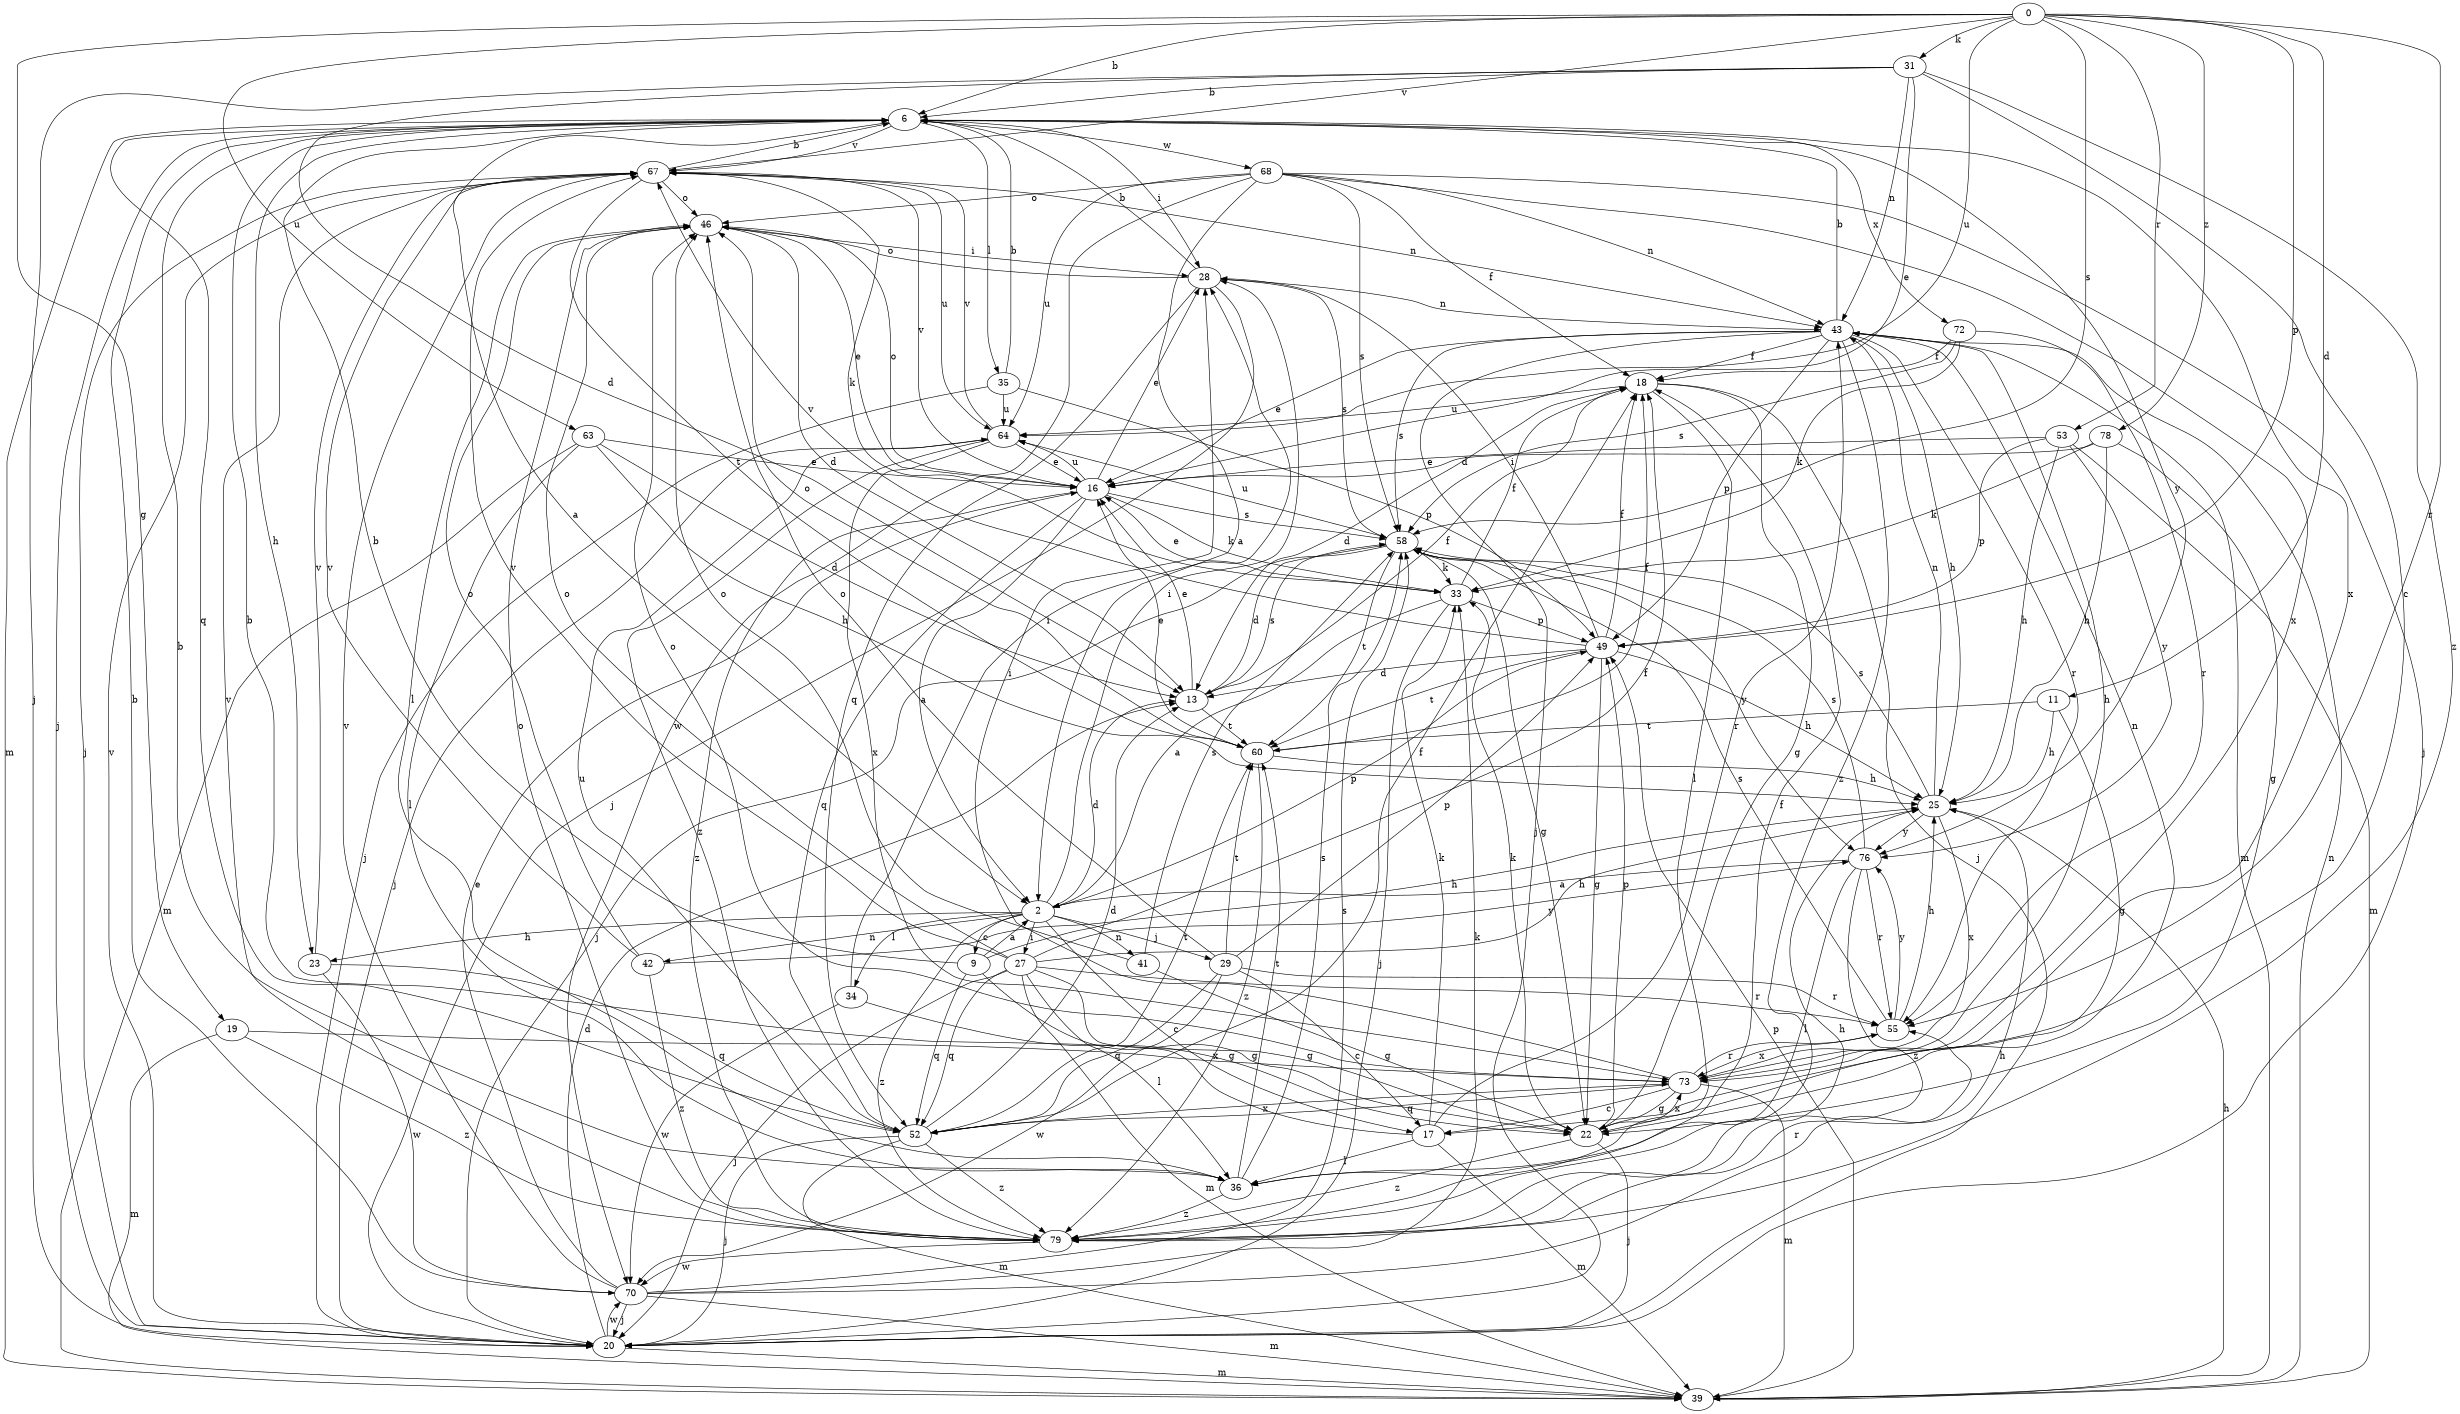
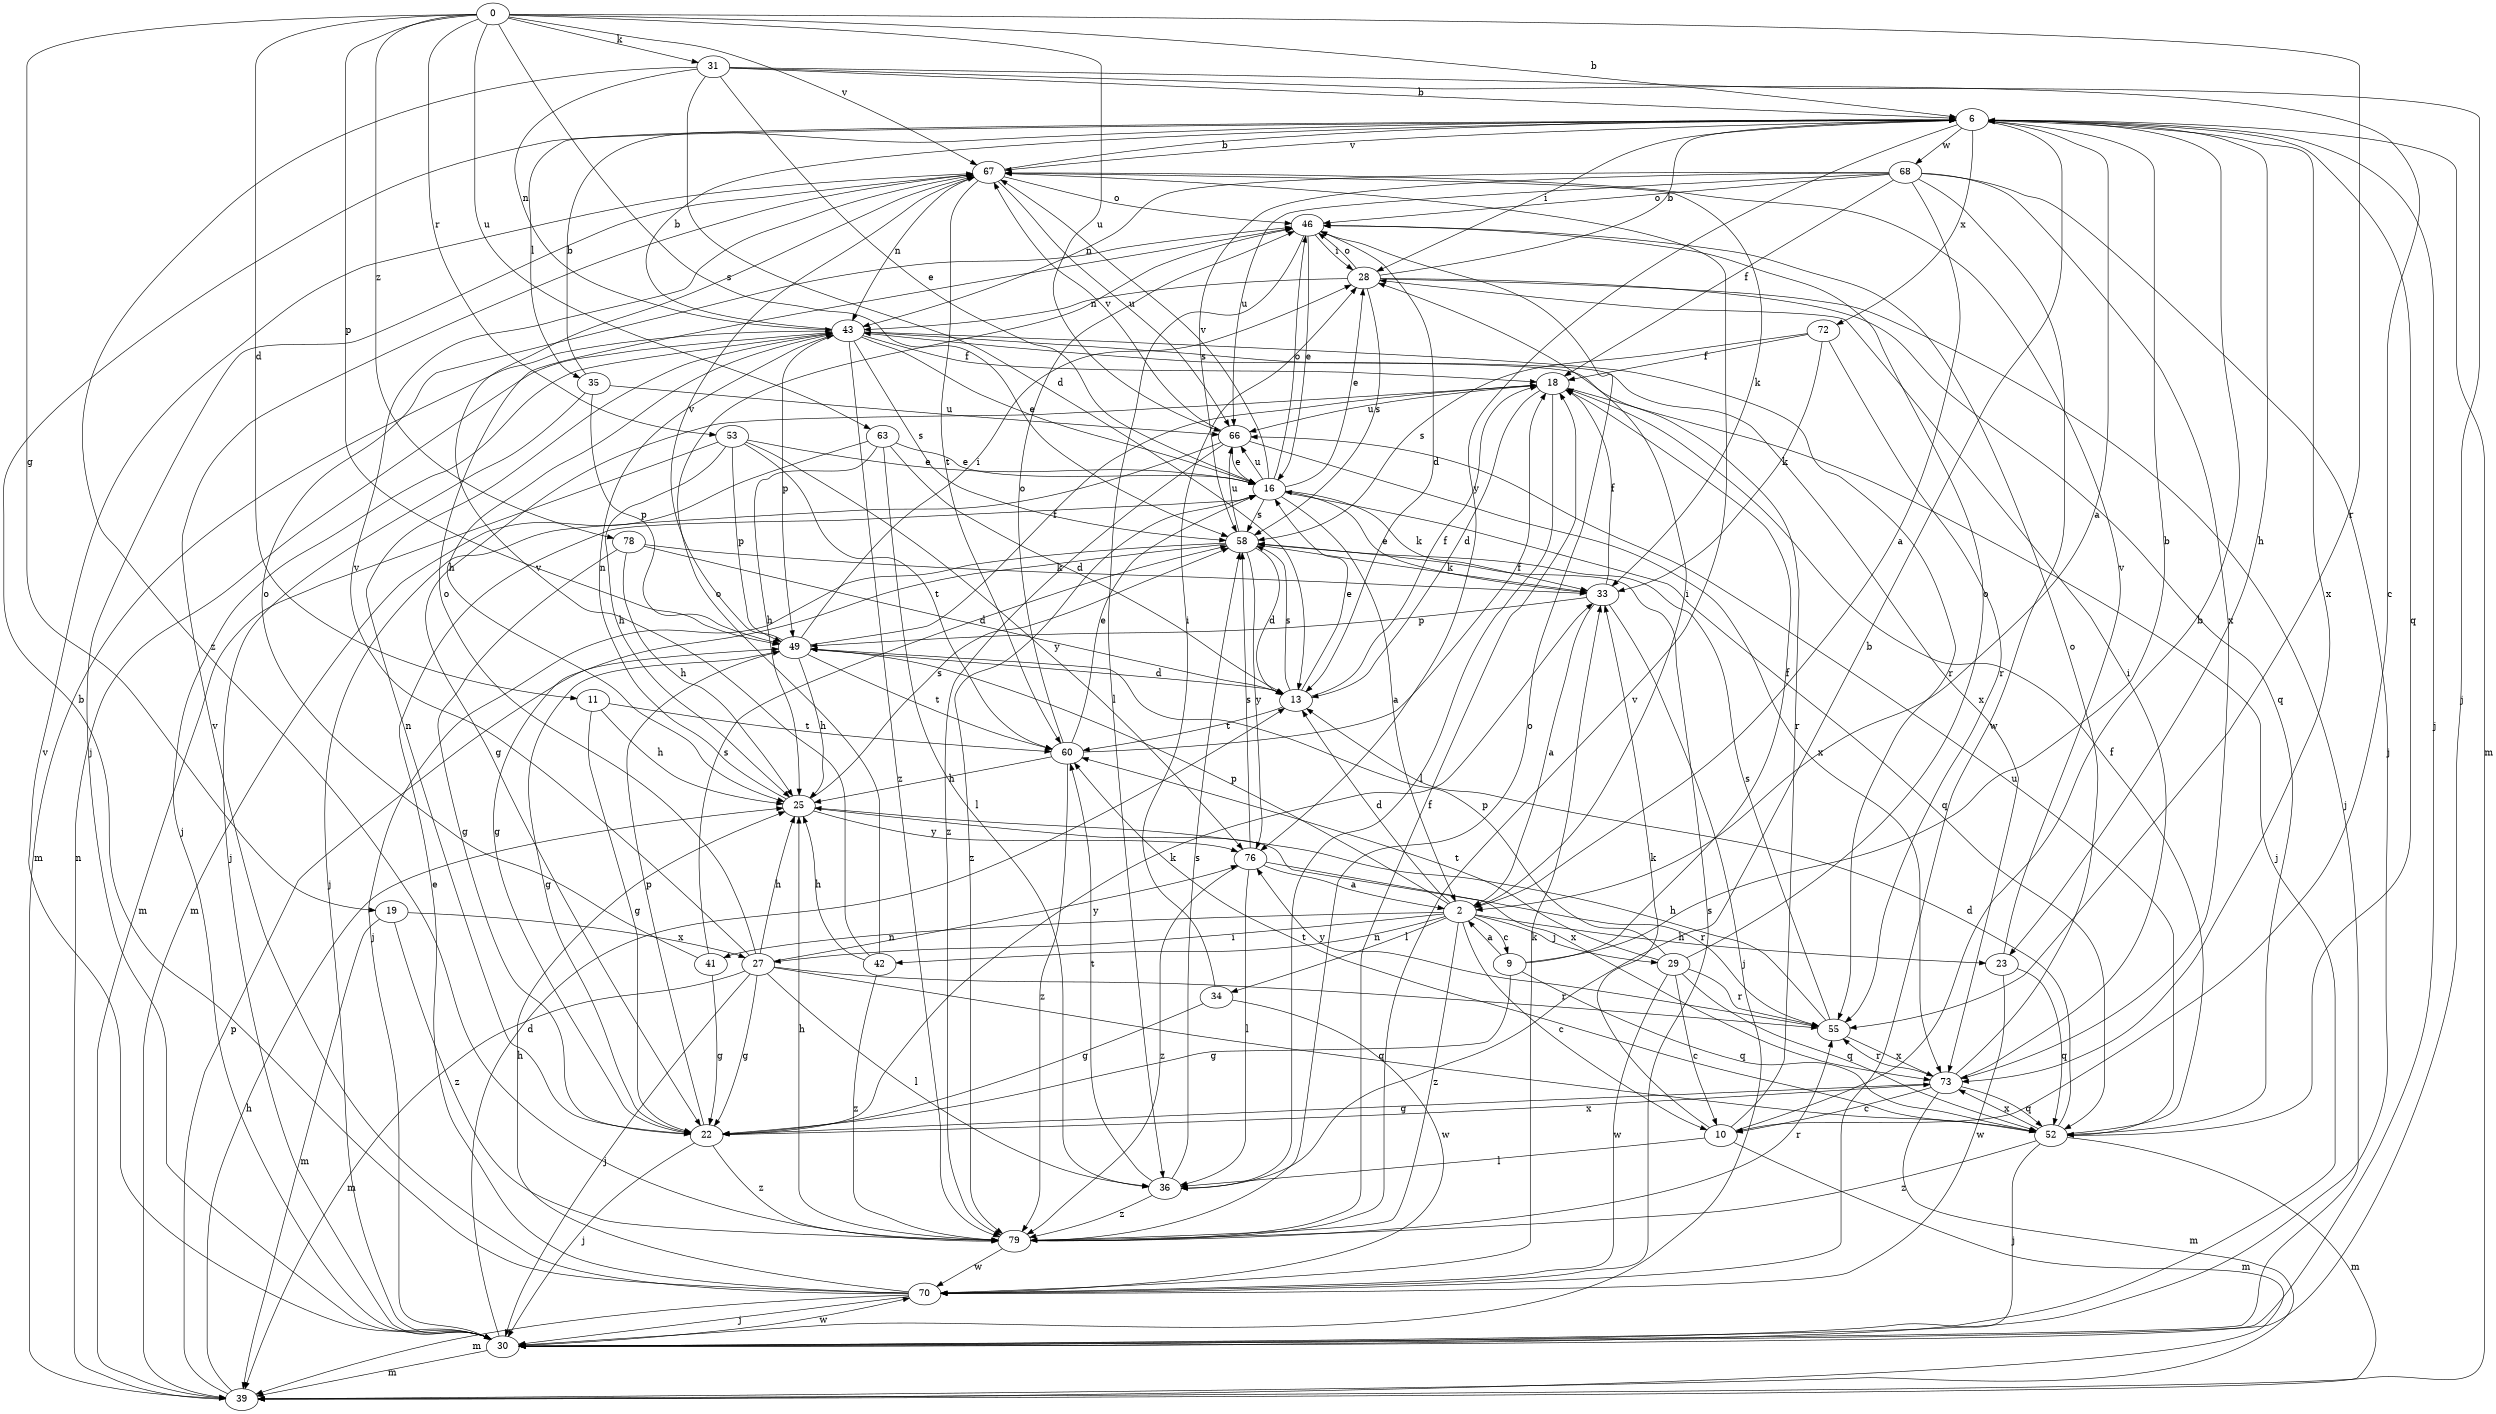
node "64": label "64" -> "66"
edge "78" -> "16": now "78" -> "13"
edge "58" -> "60": now "53" -> "60"
edge "43" -> "73": label "h" -> "x"
edge "19" -> "73": now "19" -> "27"
node "17": label "17" -> "10"
node "20": label "20" -> "30"
